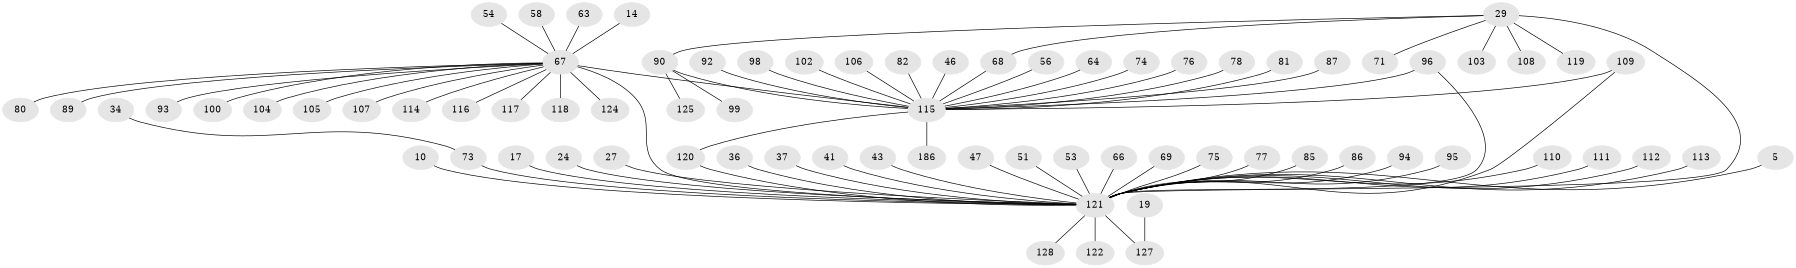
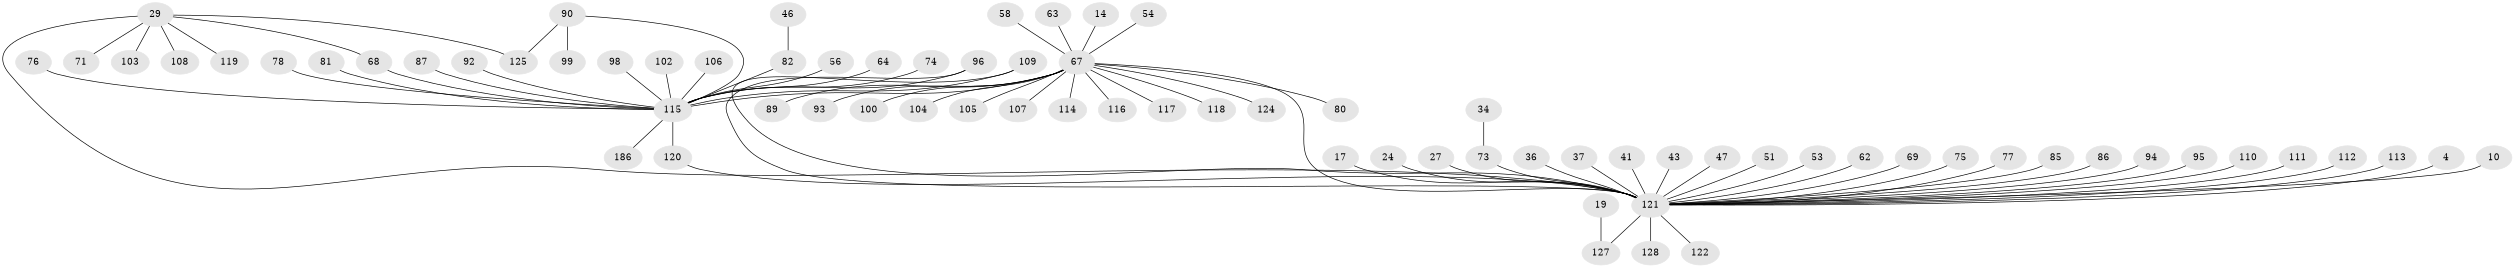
edge "29" -- "90": now "29" -- "125"
edge "46" -- "115": now "46" -- "82"
node "66": label "66" -> "62"
node "5": label "5" -> "4"
